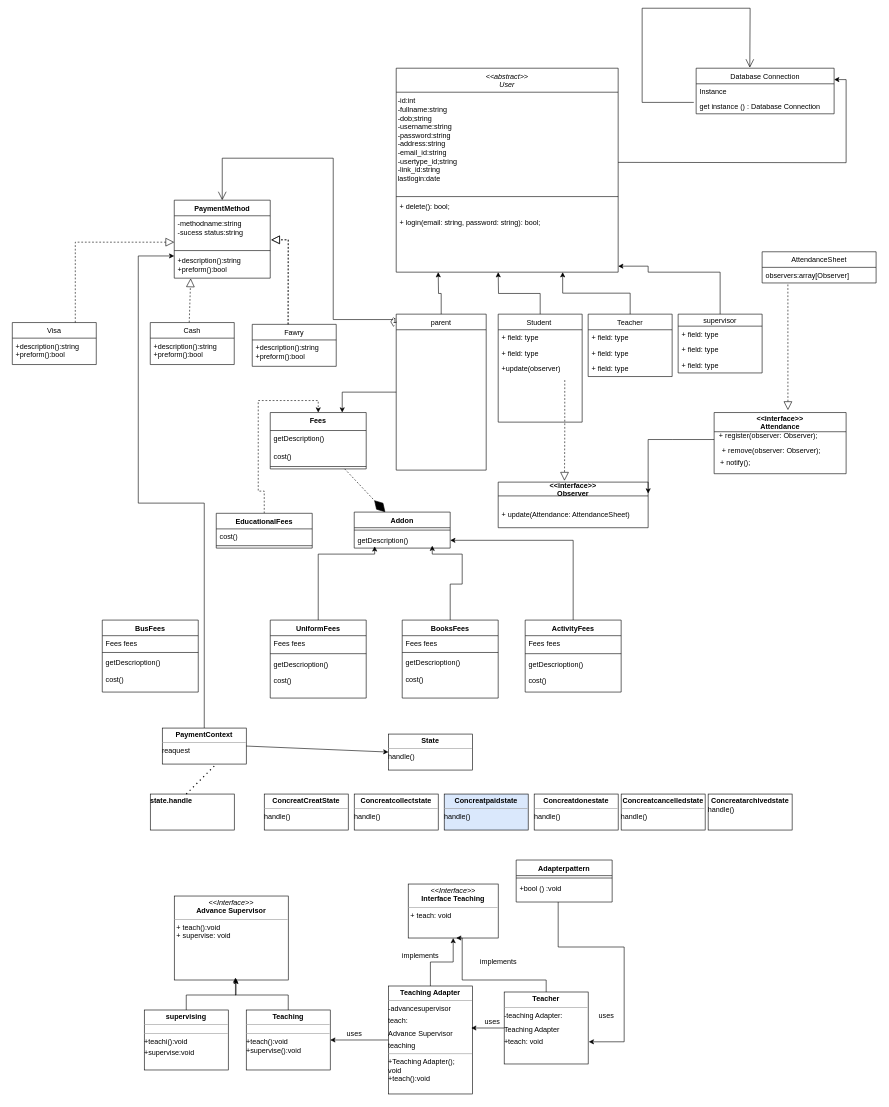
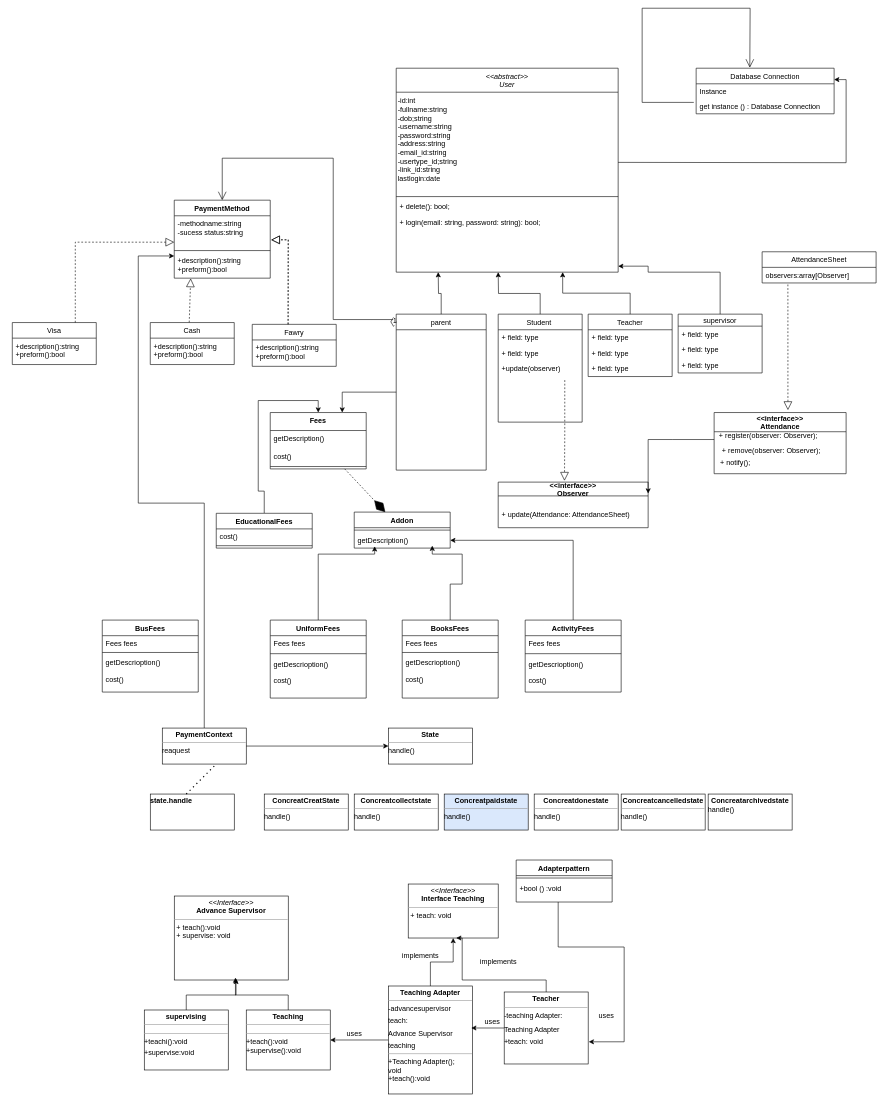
edge "EducationalFees" -> "Fees": style dashed -> solid
node "State handle()": moved (431, 752) -> (431, 746)
